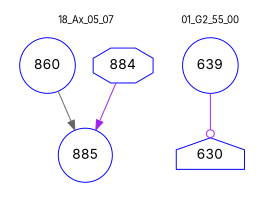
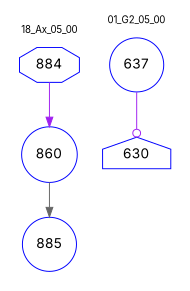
cluster "18_Ax_05_07": label "18_Ax_05_07" -> "18_Ax_05_00"
cluster "01_G2_55_00": label "01_G2_55_00" -> "01_G2_05_00"
node "639": label "639" -> "637"
edge "884" -> "885": now "884" -> "860"
